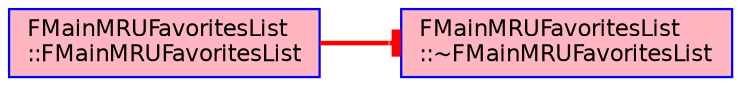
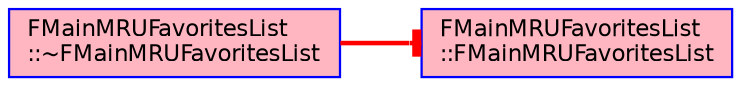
edge "FMainMRUFavoritesList ::FMainMRUFavoritesList" -> "FMainMRUFavoritesList ::~FMainMRUFavoritesList": reversed
